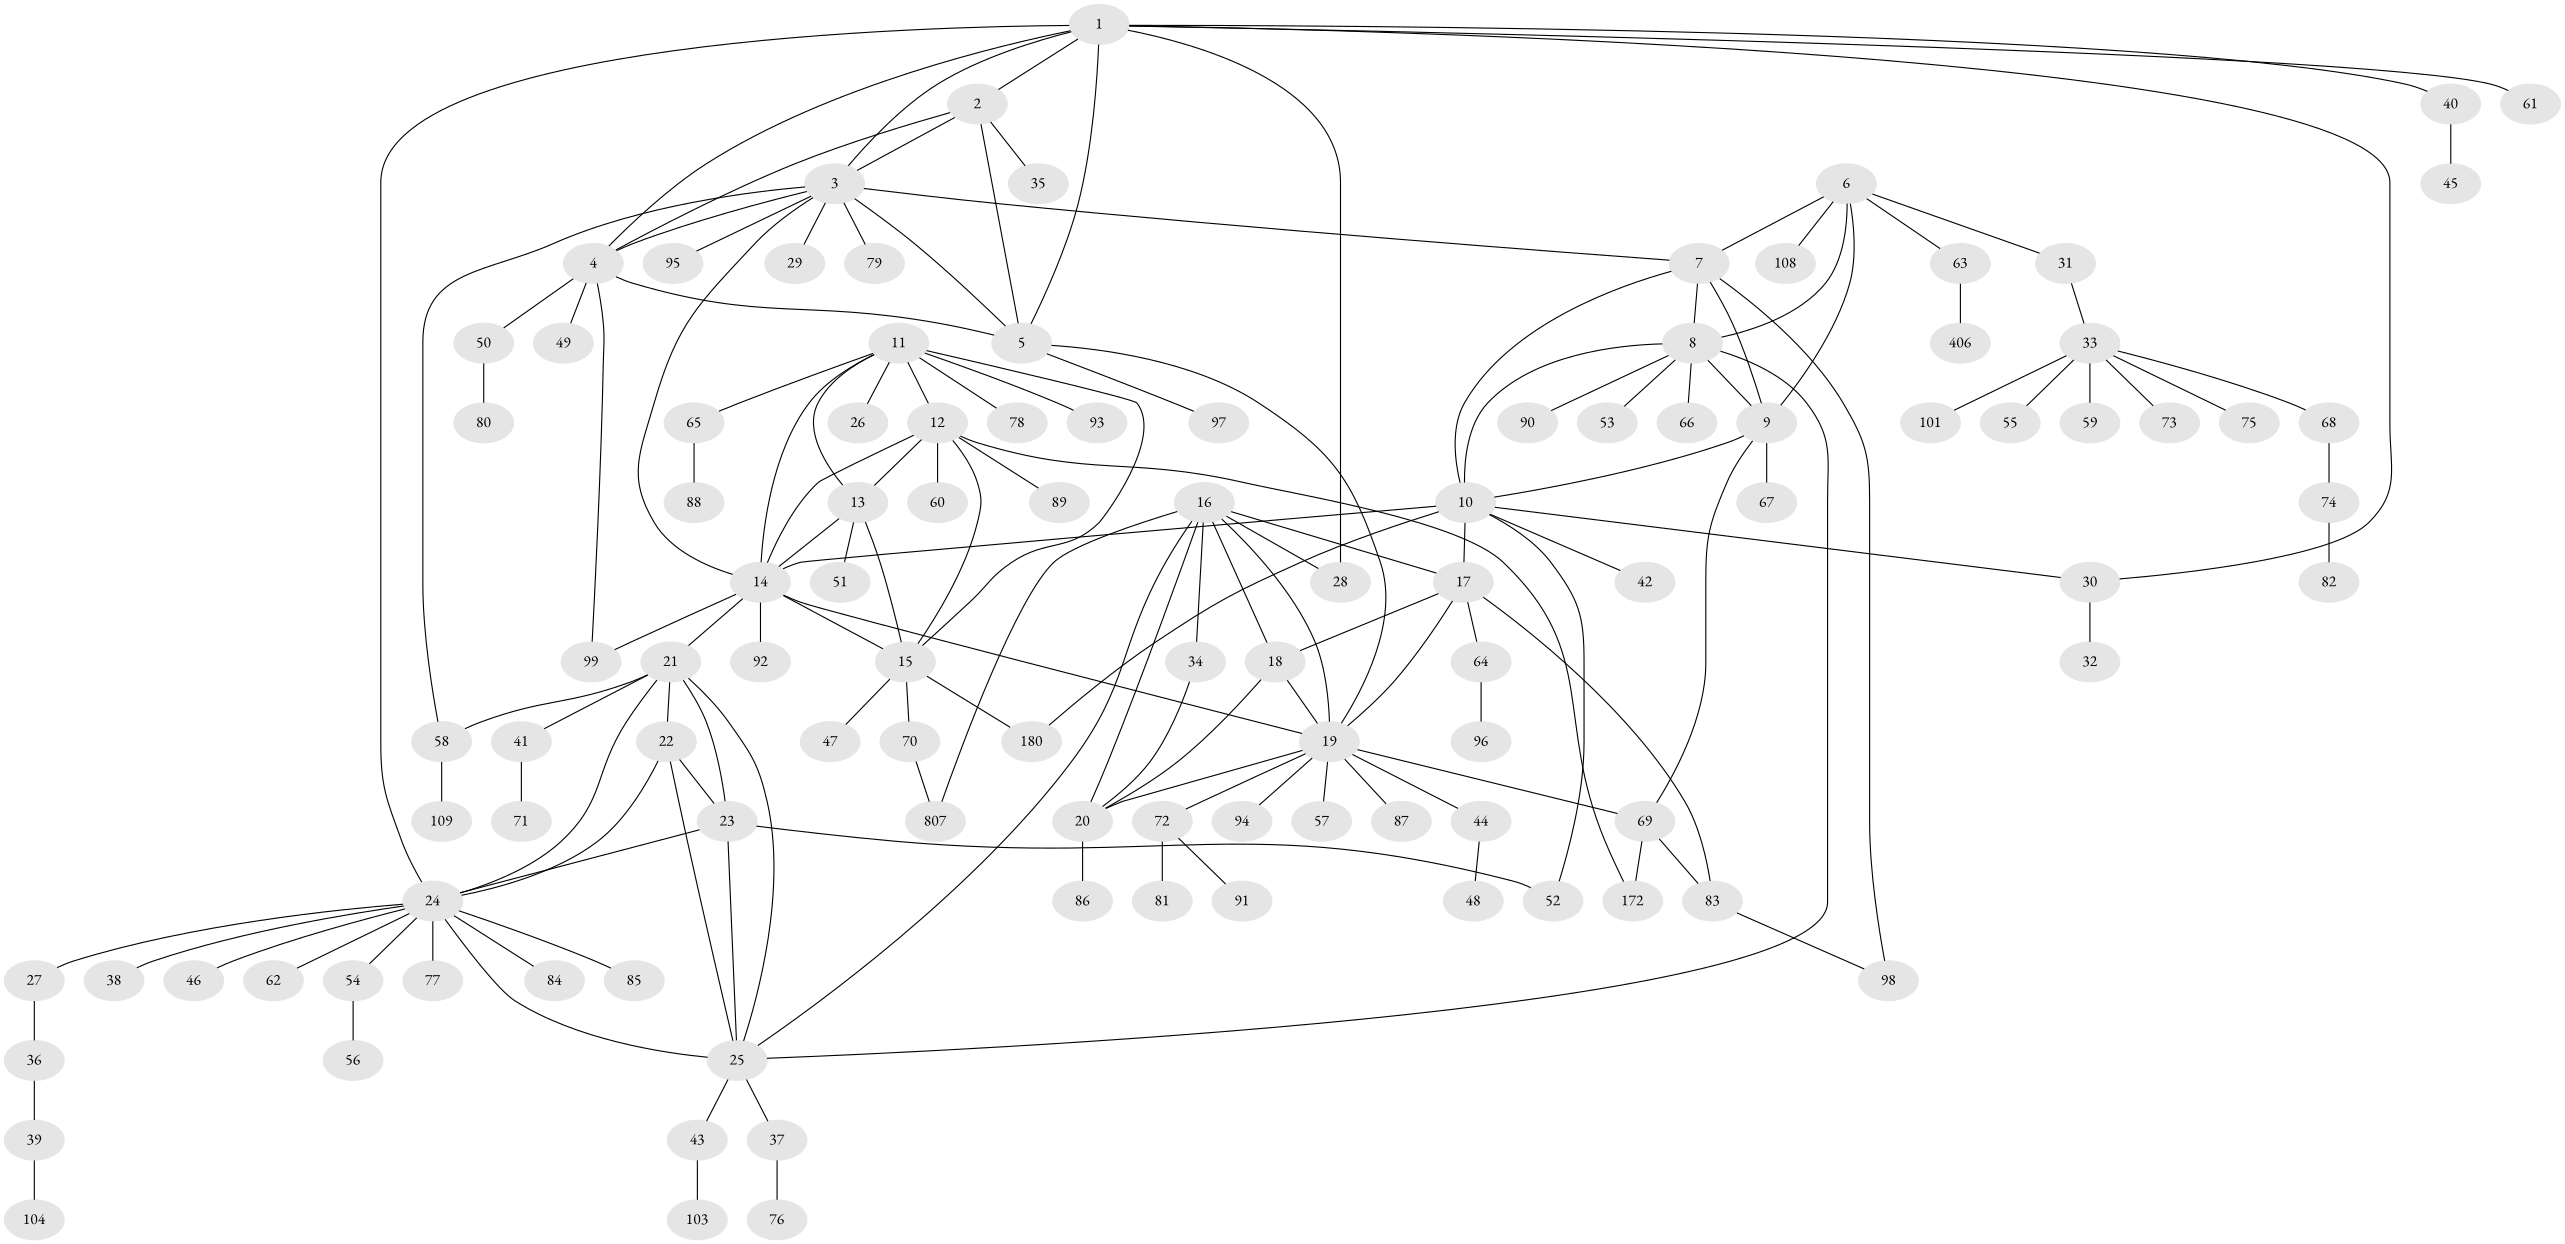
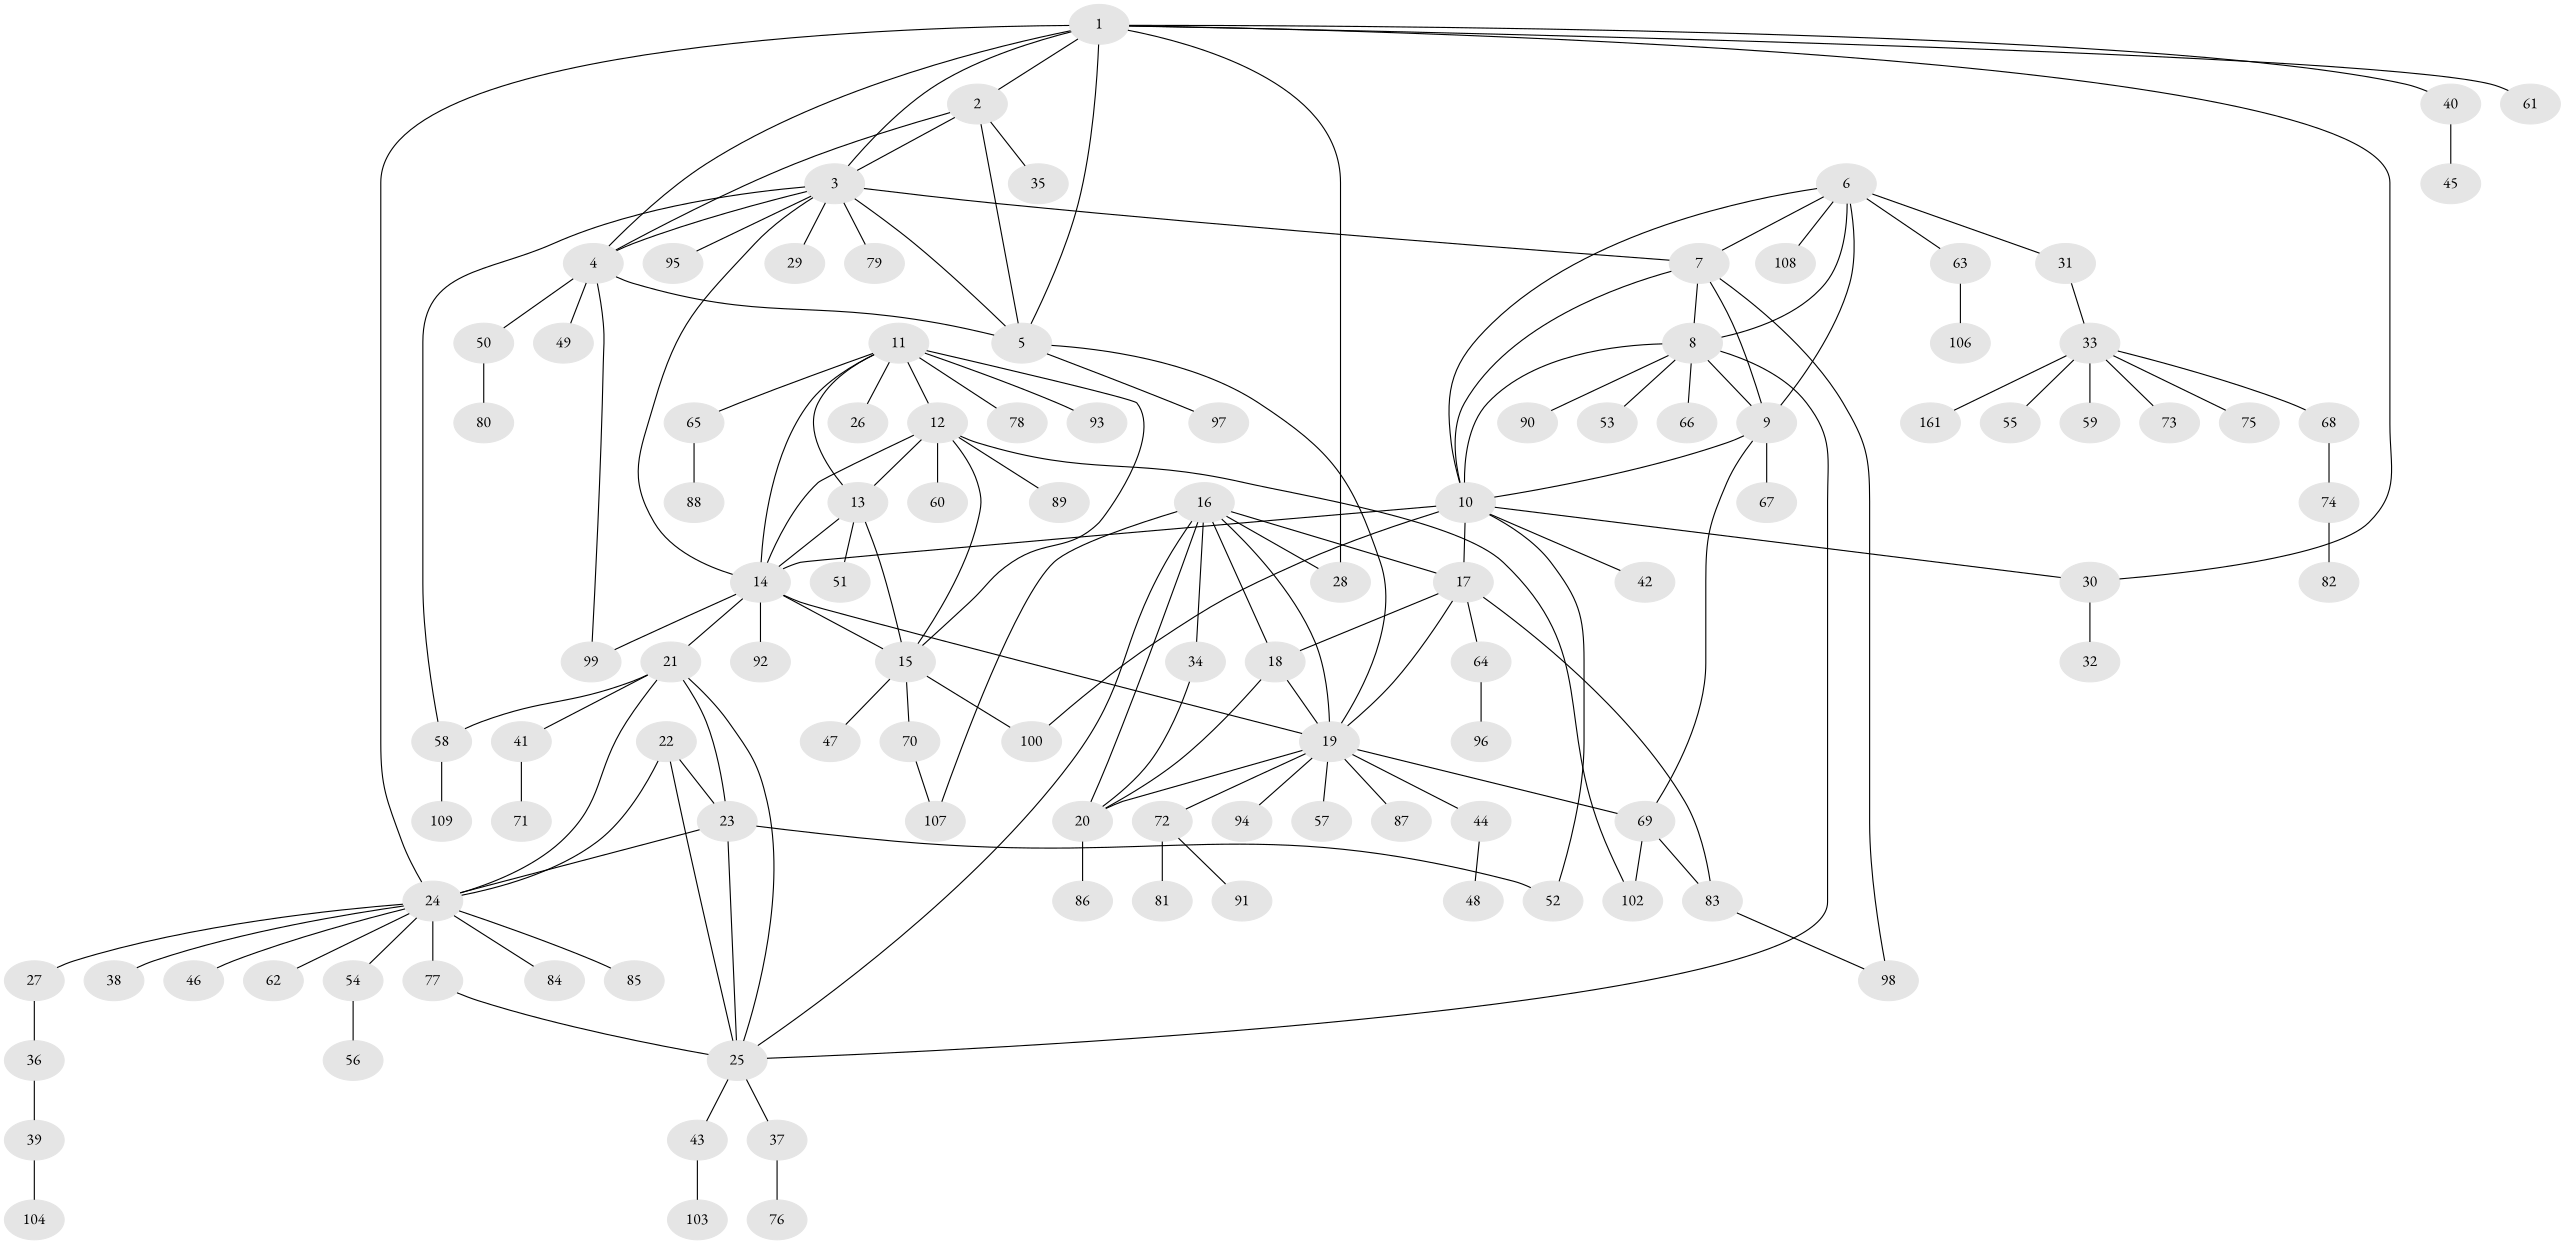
edge "6" -- "10": added
node "406": label "406" -> "106"
node "101": label "101" -> "161"
edge "21" -- "22": removed
node "180": label "180" -> "100"
node "807": label "807" -> "107"
node "172": label "172" -> "102"
edge "24" -- "25": now "77" -- "25"
